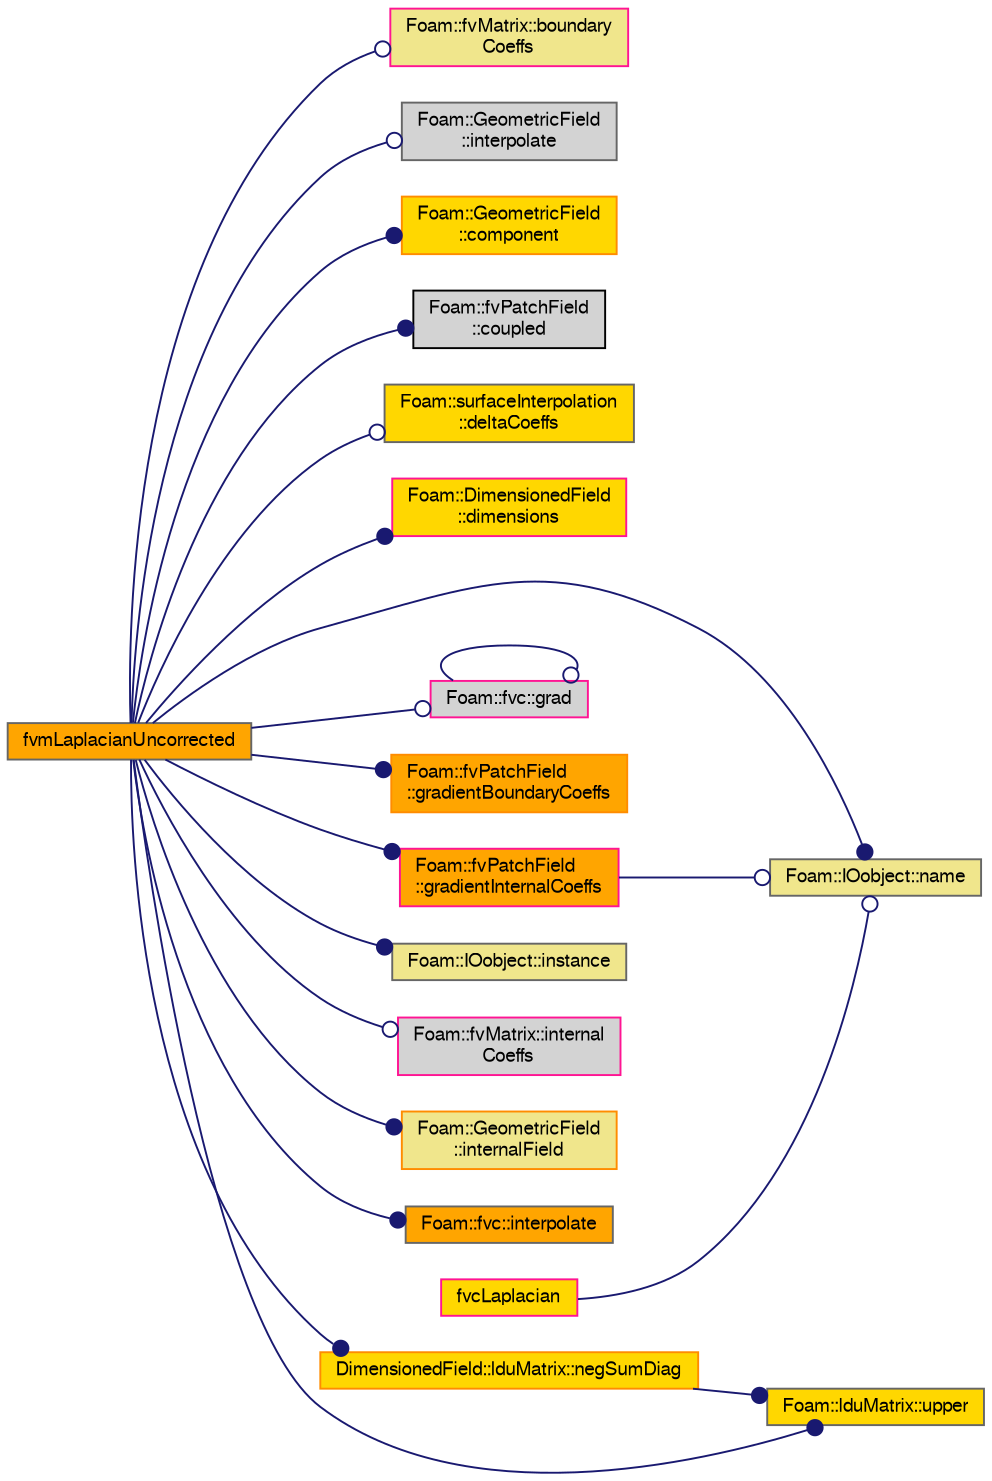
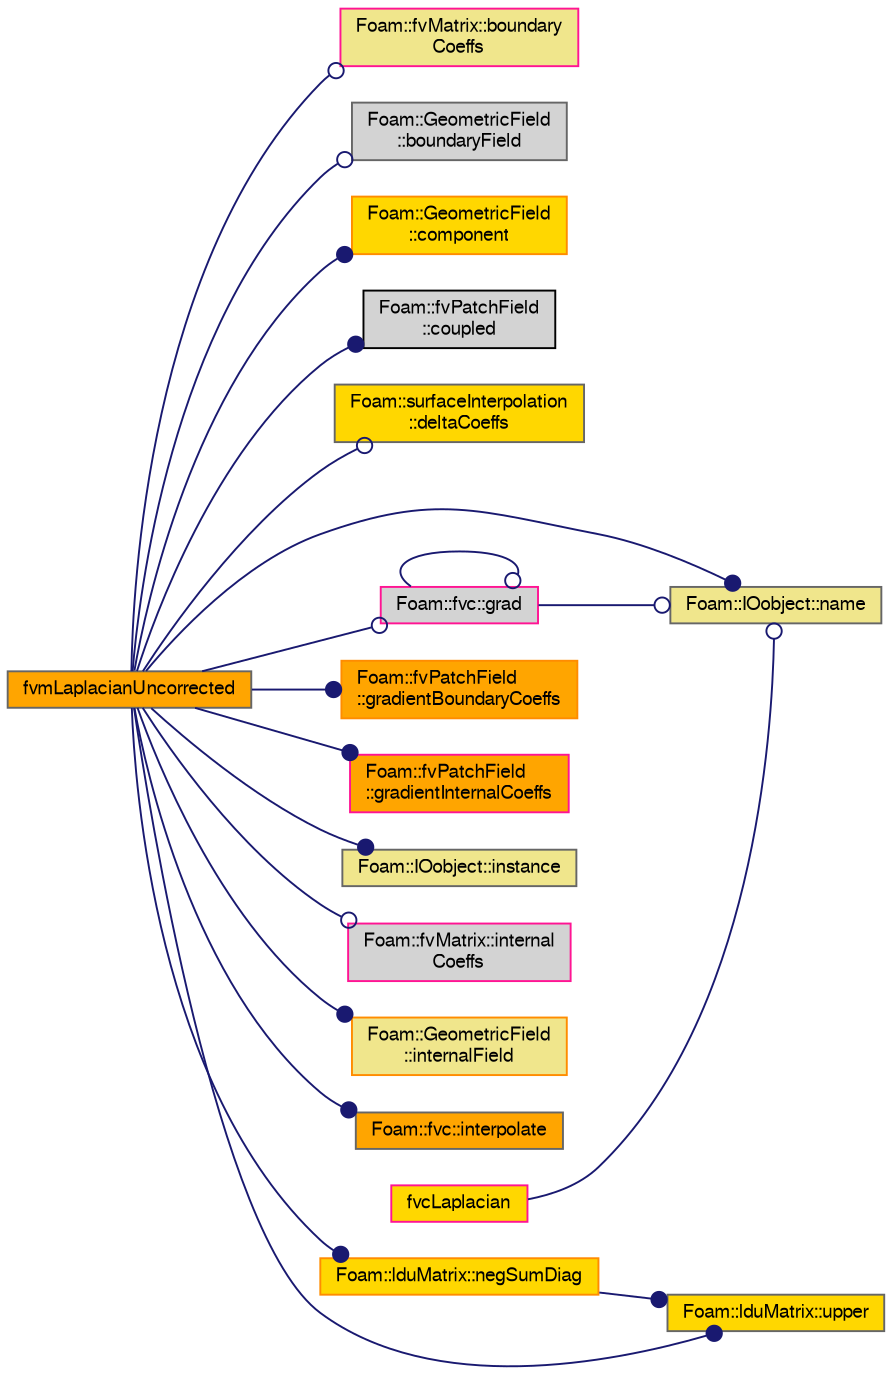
node "Foam::GeometricField ::interpolate": label "Foam::GeometricField ::interpolate" -> "Foam::GeometricField ::boundaryField"
node "Foam::DimensionedField ::dimensions": removed
edge "Foam::fvPatchField ::gradientInternalCoeffs" -> "Foam::IOobject::name": now "Foam::fvc::grad" -> "Foam::IOobject::name"
node "DimensionedField::lduMatrix::negSumDiag": label "DimensionedField::lduMatrix::negSumDiag" -> "Foam::lduMatrix::negSumDiag"
